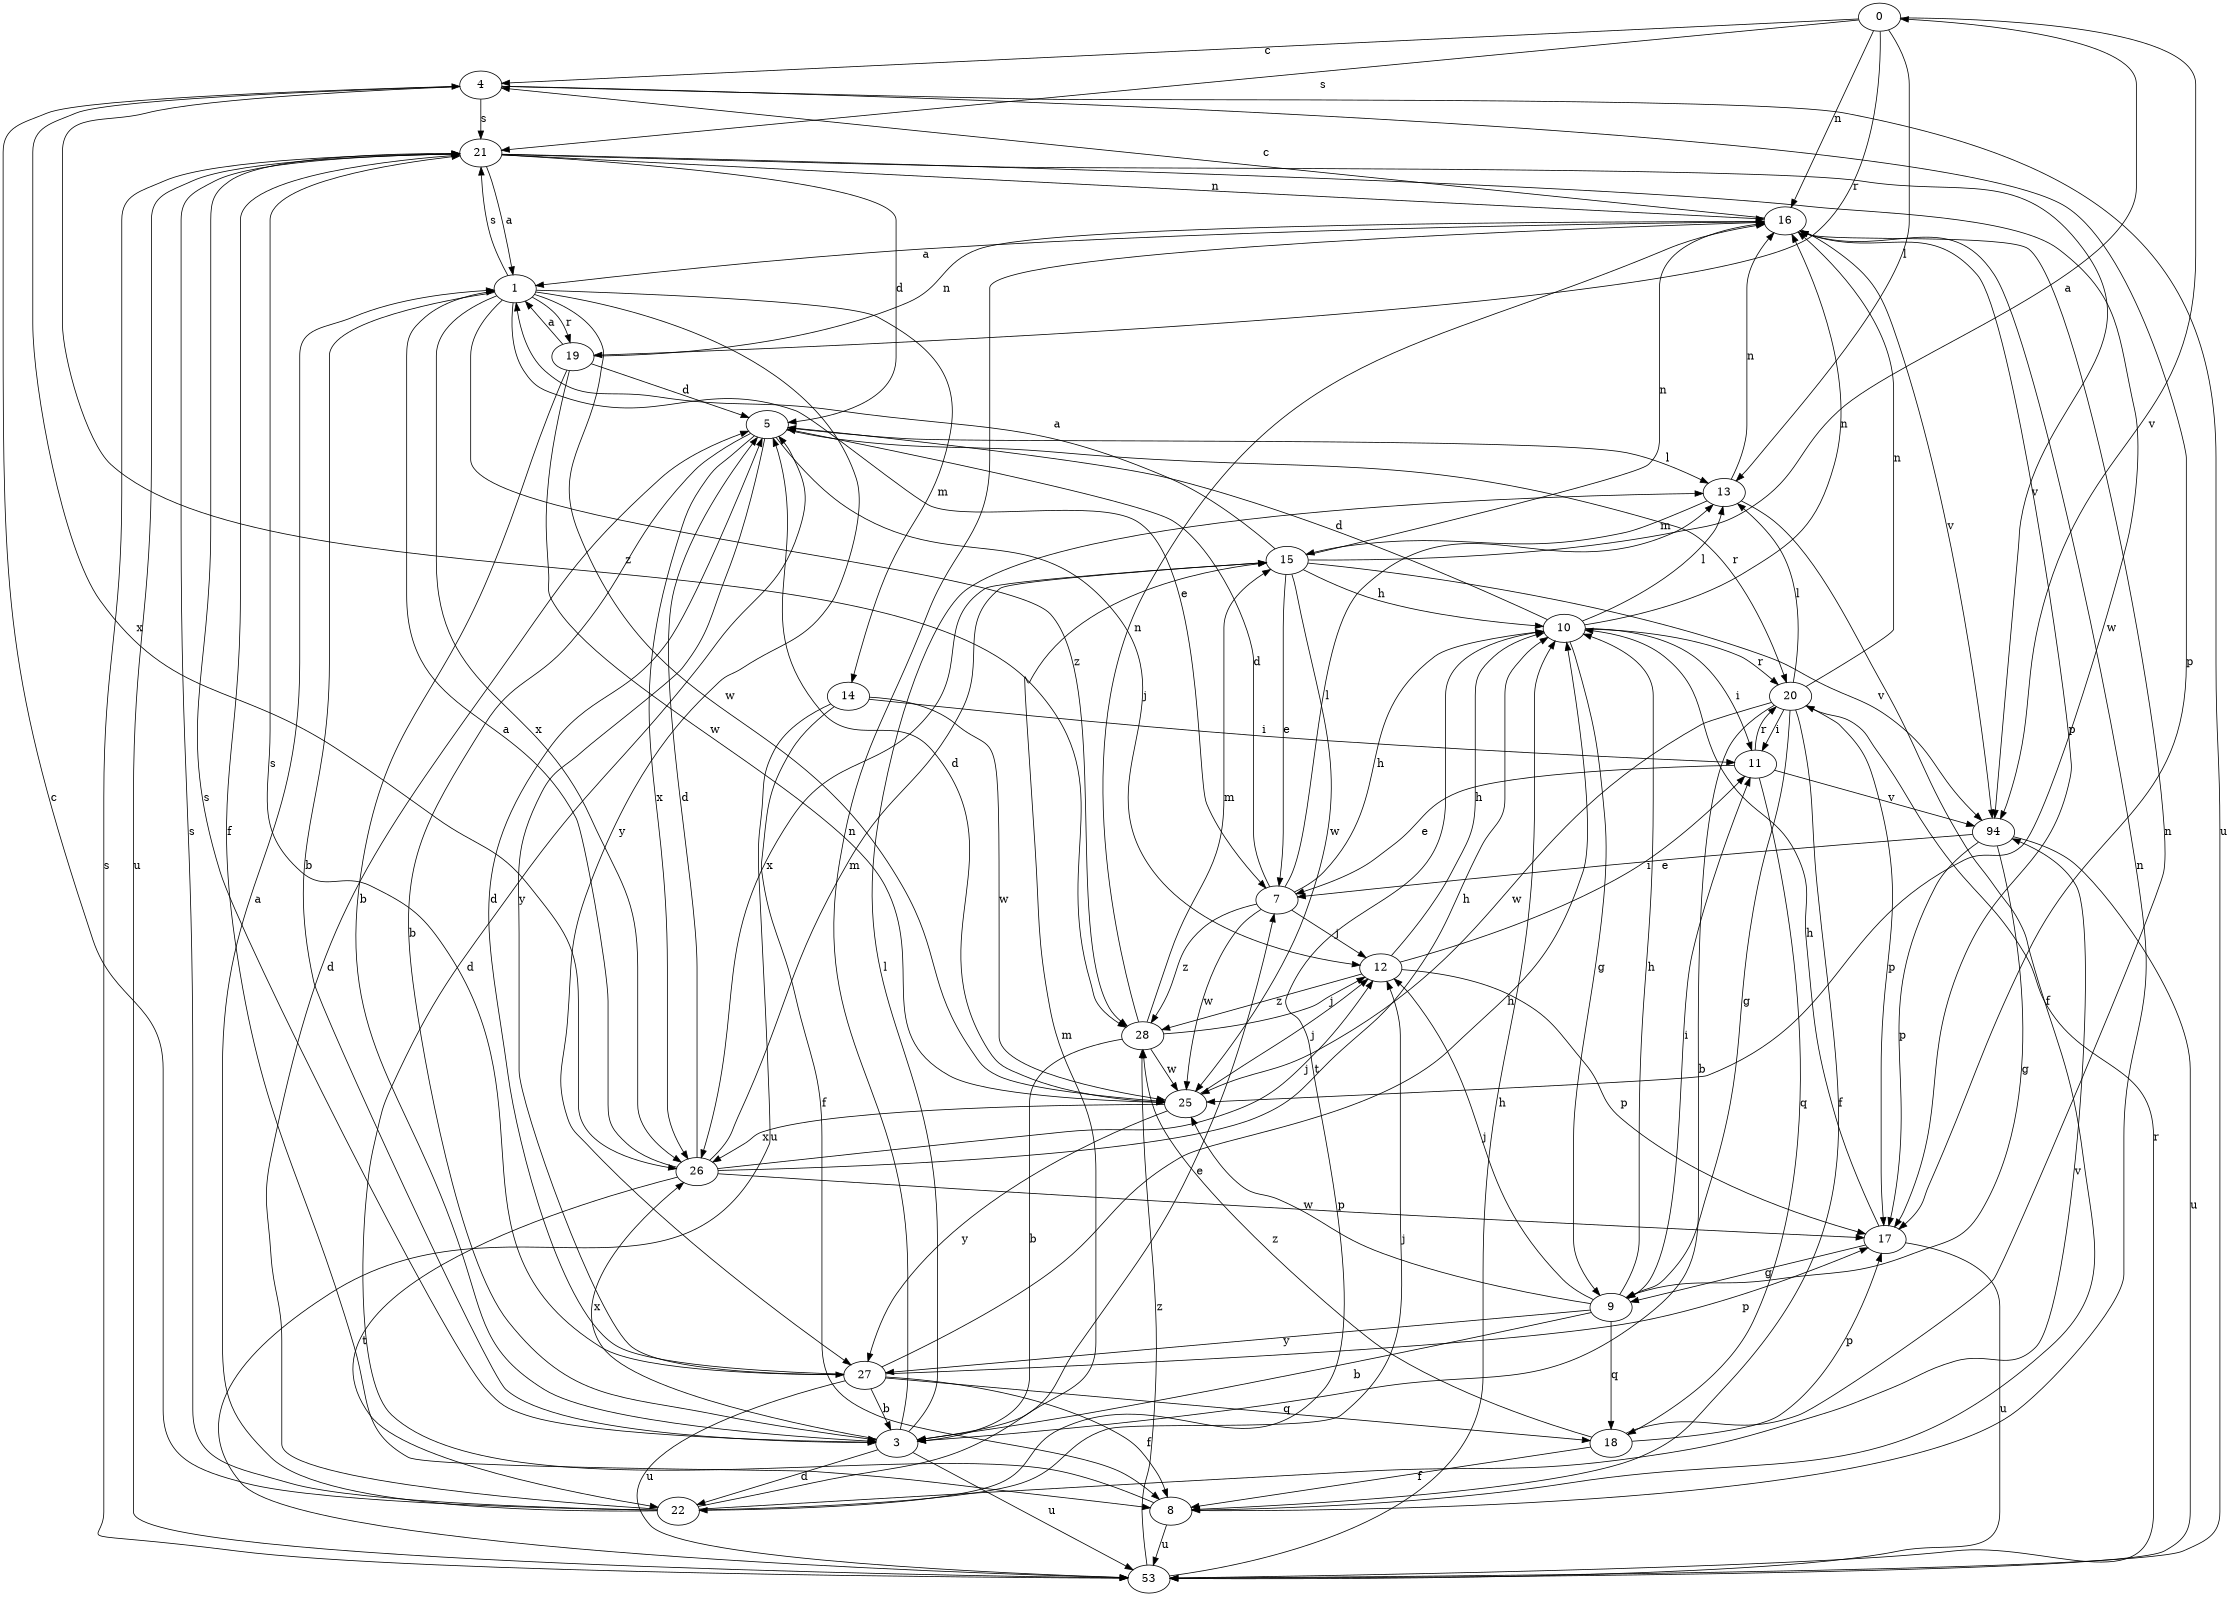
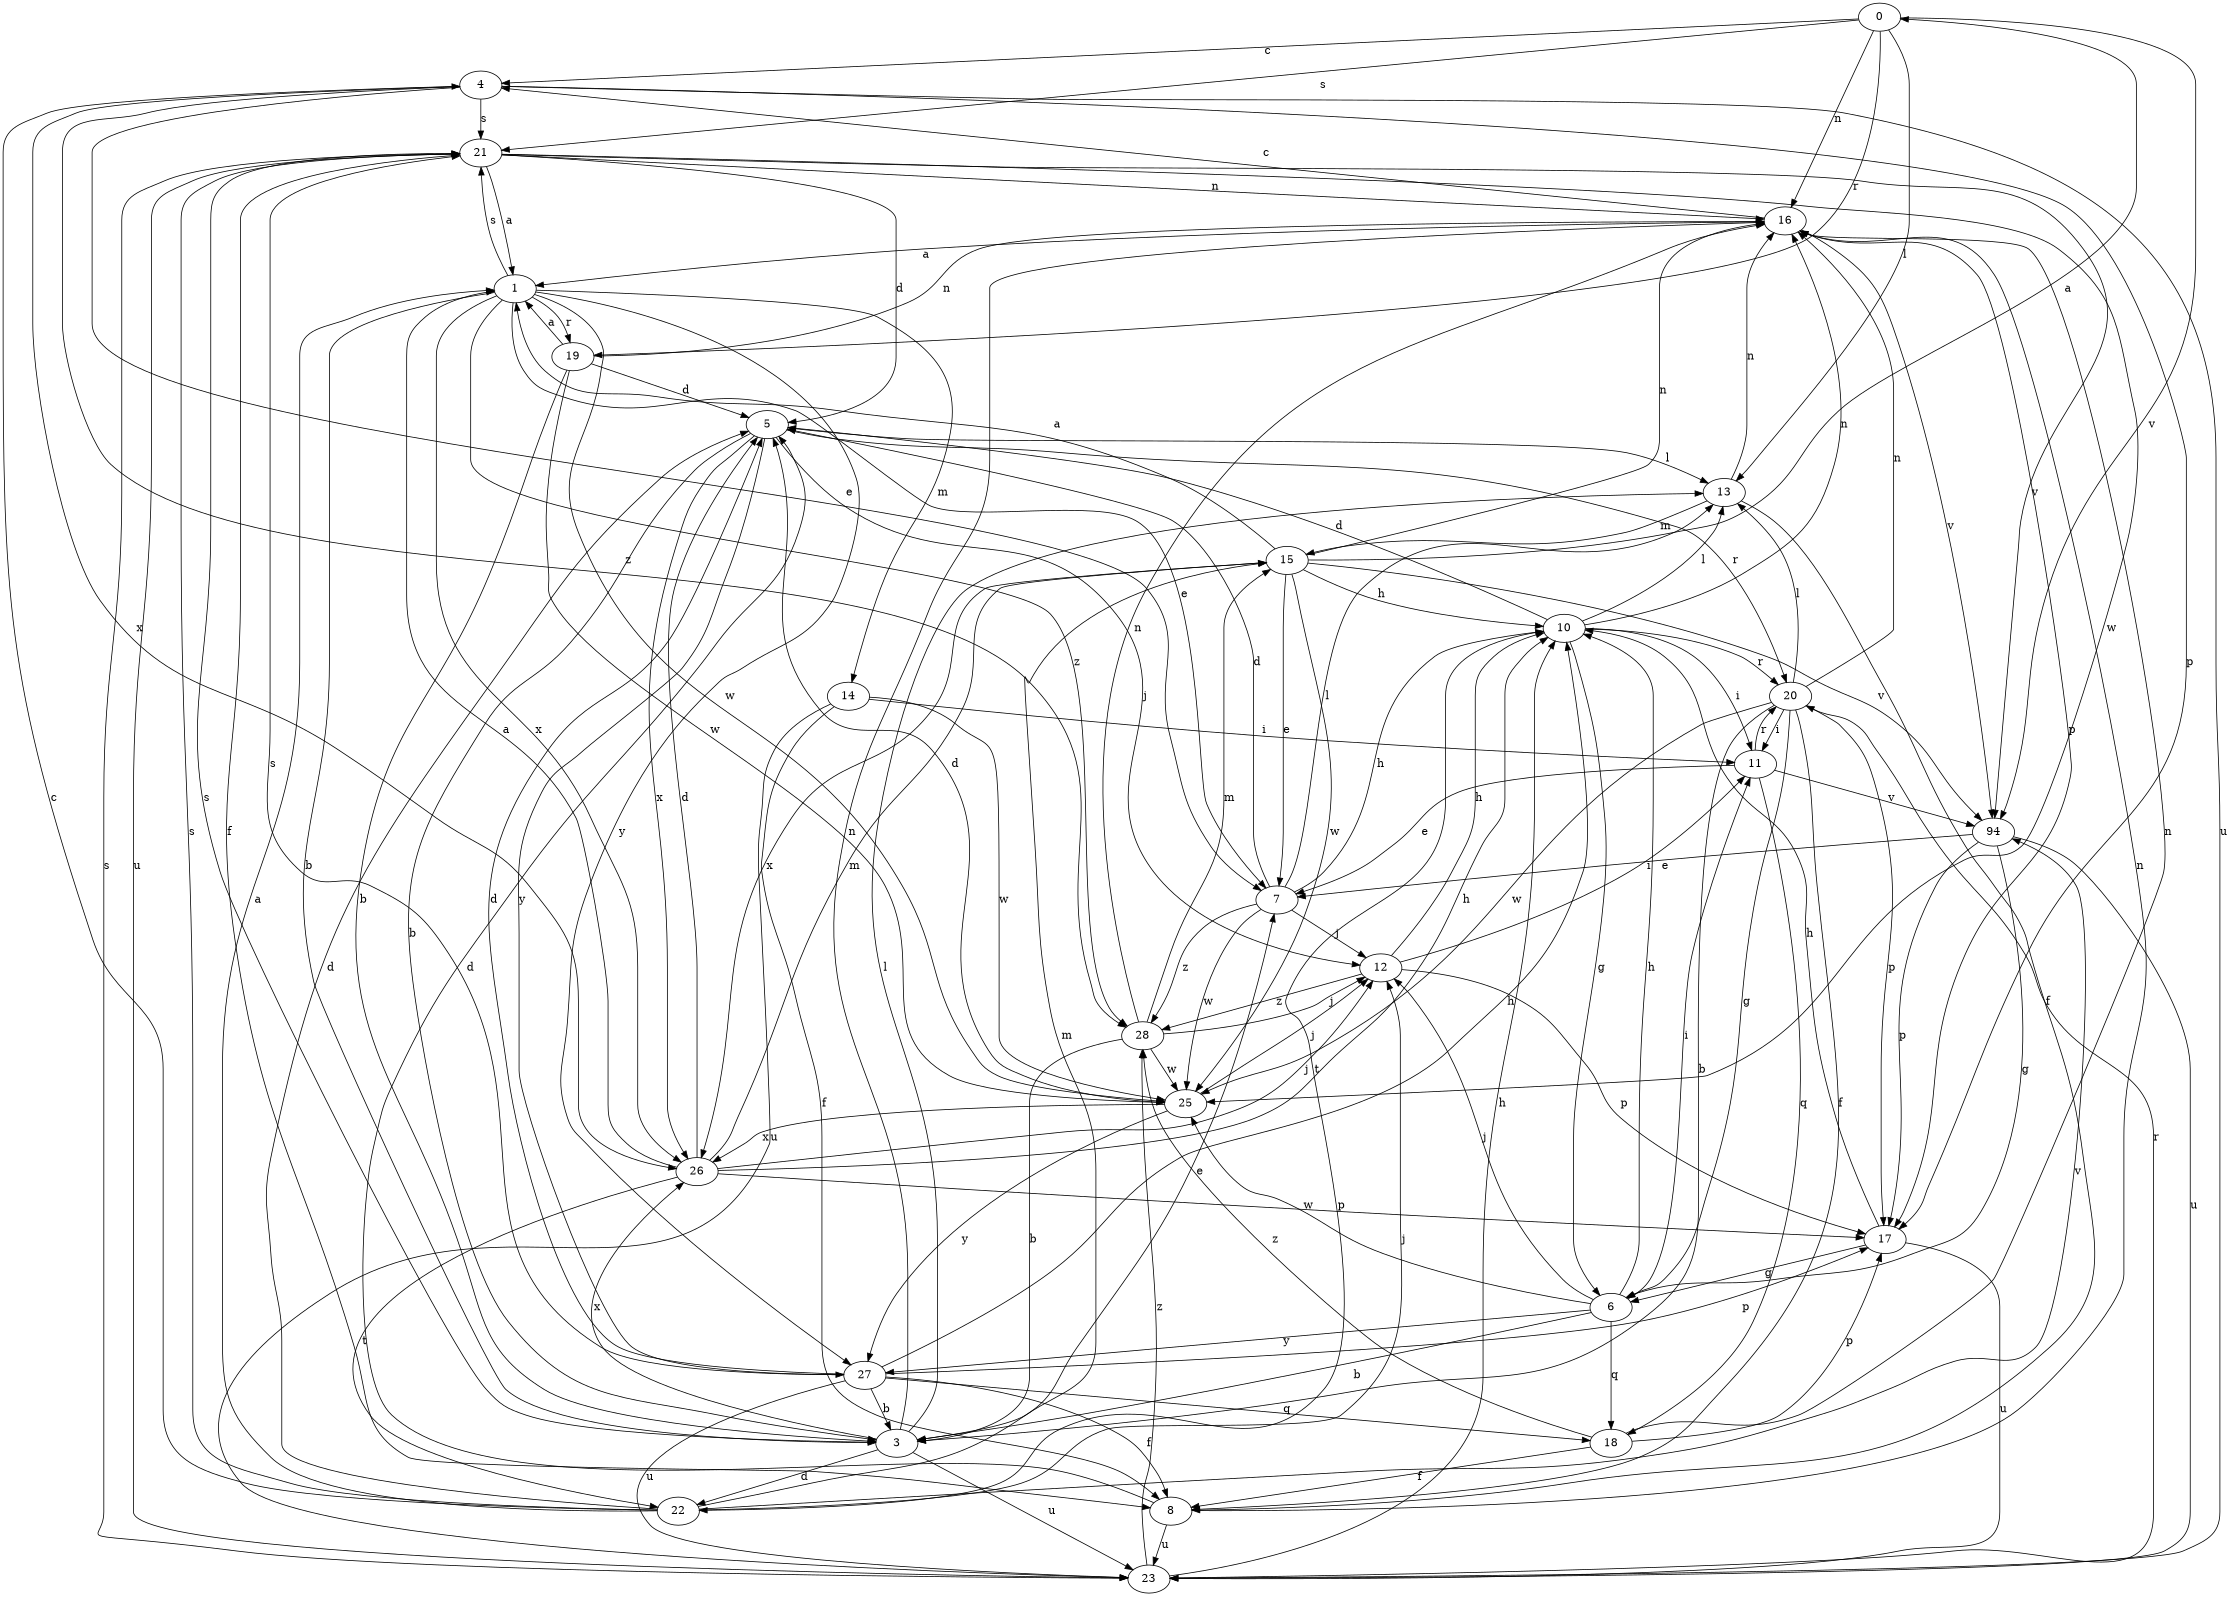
edge "4" -> "7": added, label "e"
node "9": label "9" -> "6"
node "53": label "53" -> "23"
